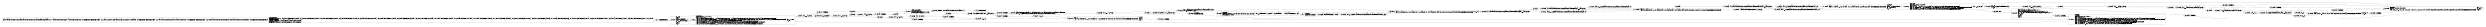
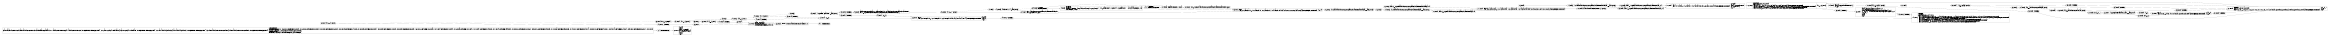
node "150: 0x00f7": text "END" -> "SYNTHETIC"
node "81: 0x0018": removed
